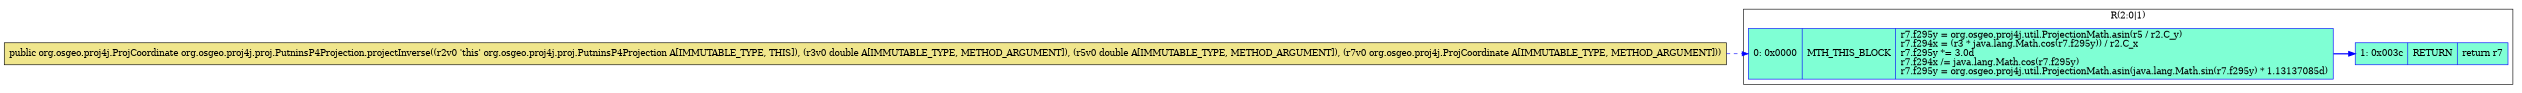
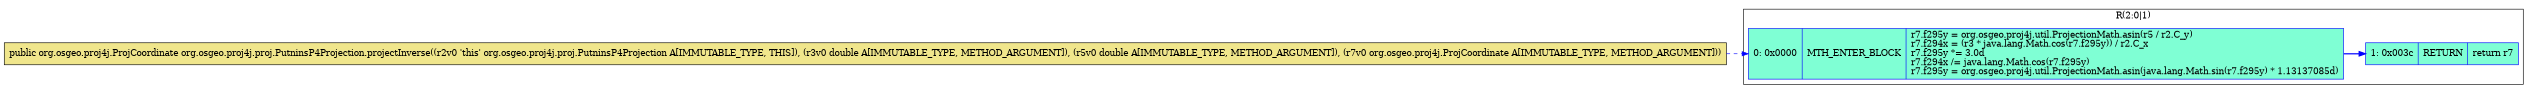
node "0: 0x0000": text "MTH_THIS_BLOCK" -> "MTH_ENTER_BLOCK"
